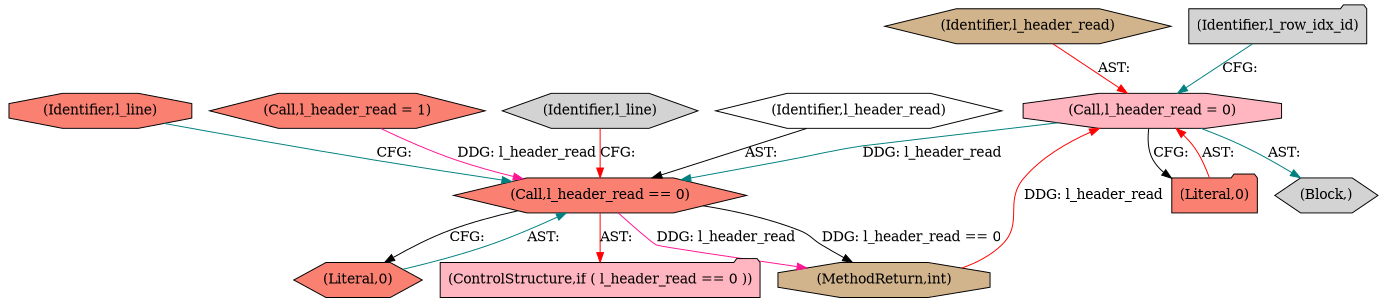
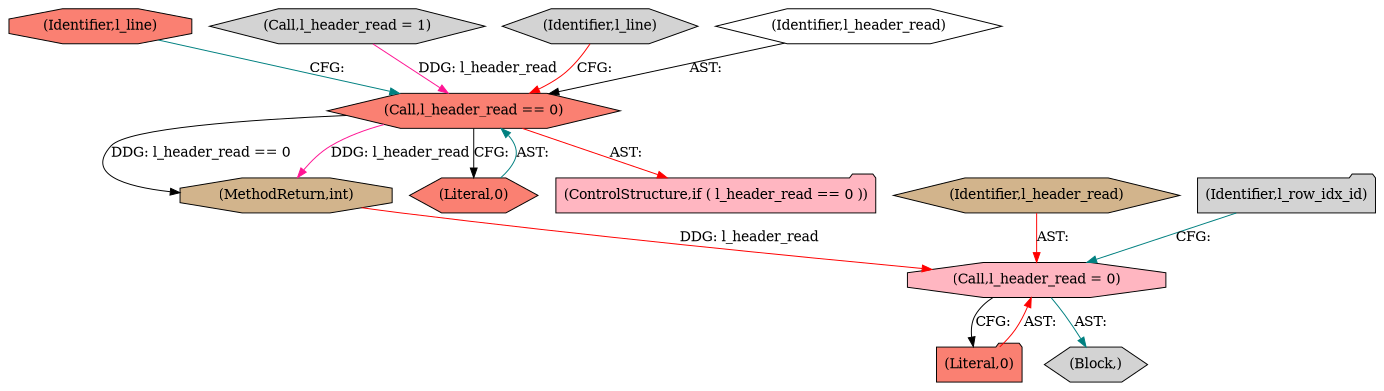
node "(Call,l_header_read = 1)": fillcolor salmon -> lightgrey
edge "(Call,l_header_read = 0)" -> "(Call,l_header_read == 0)": removed, label "DDG: l_header_read"
